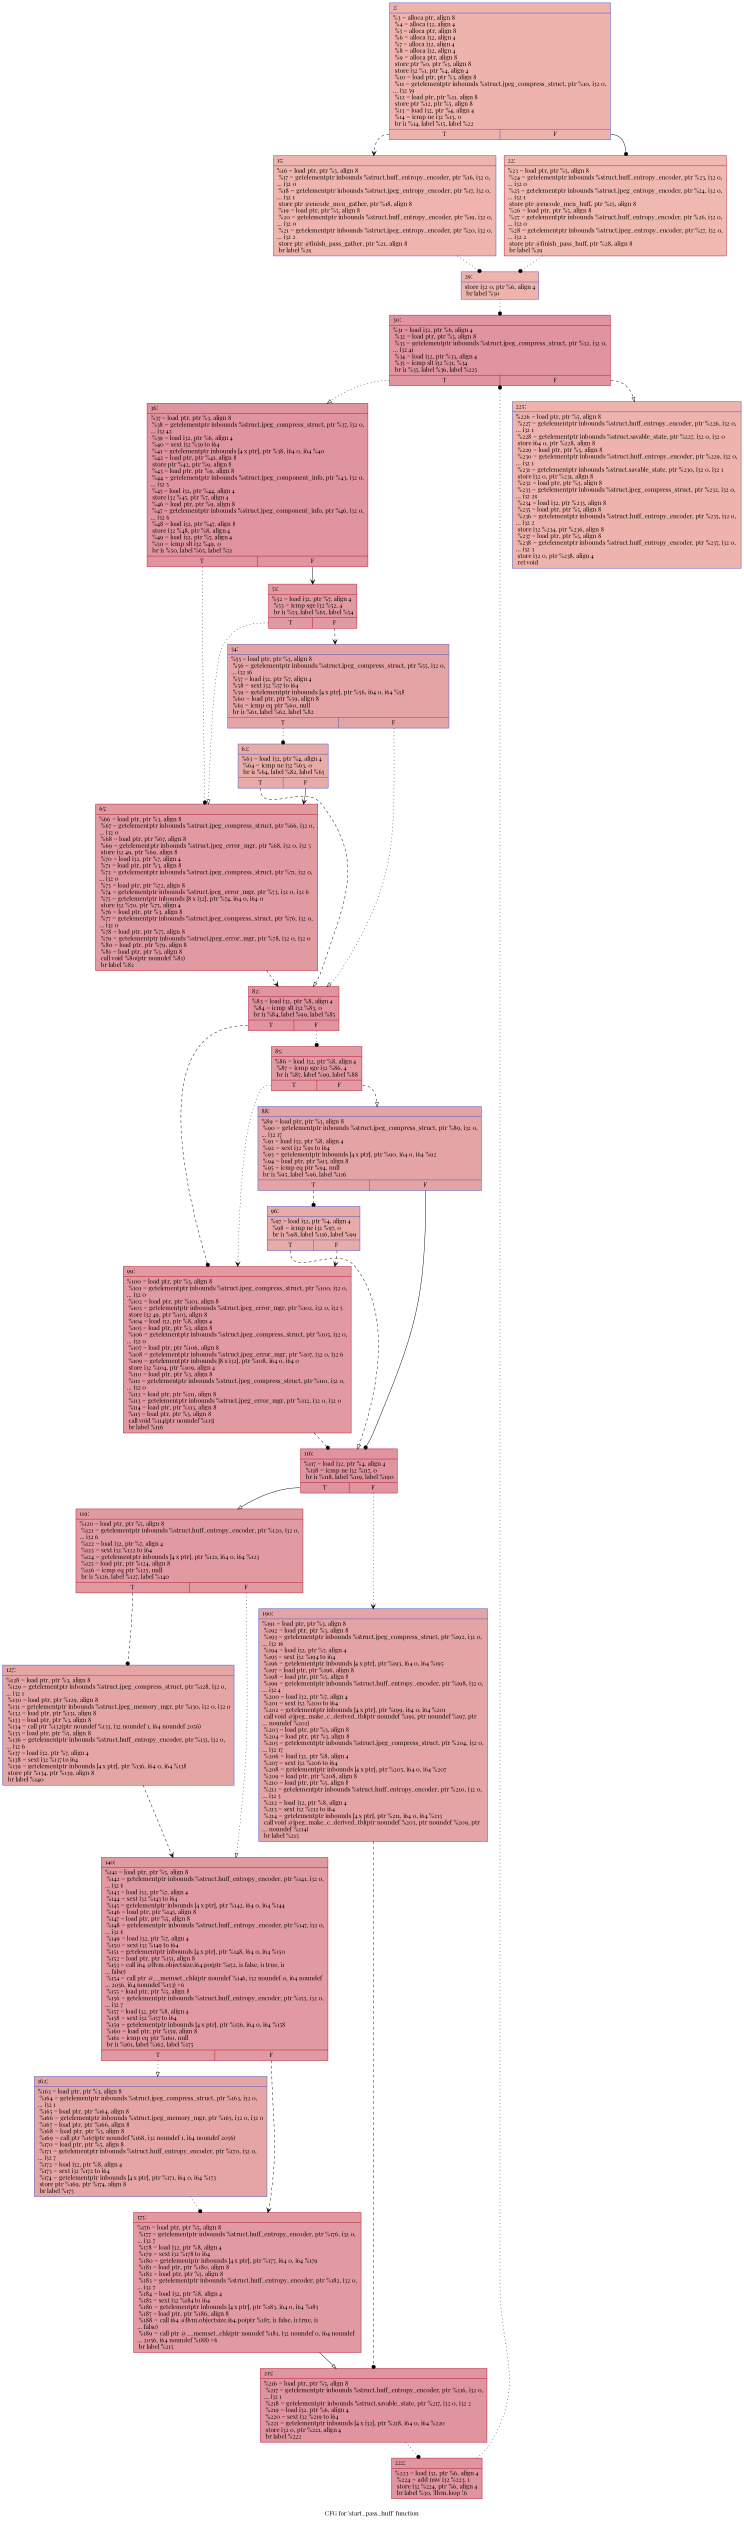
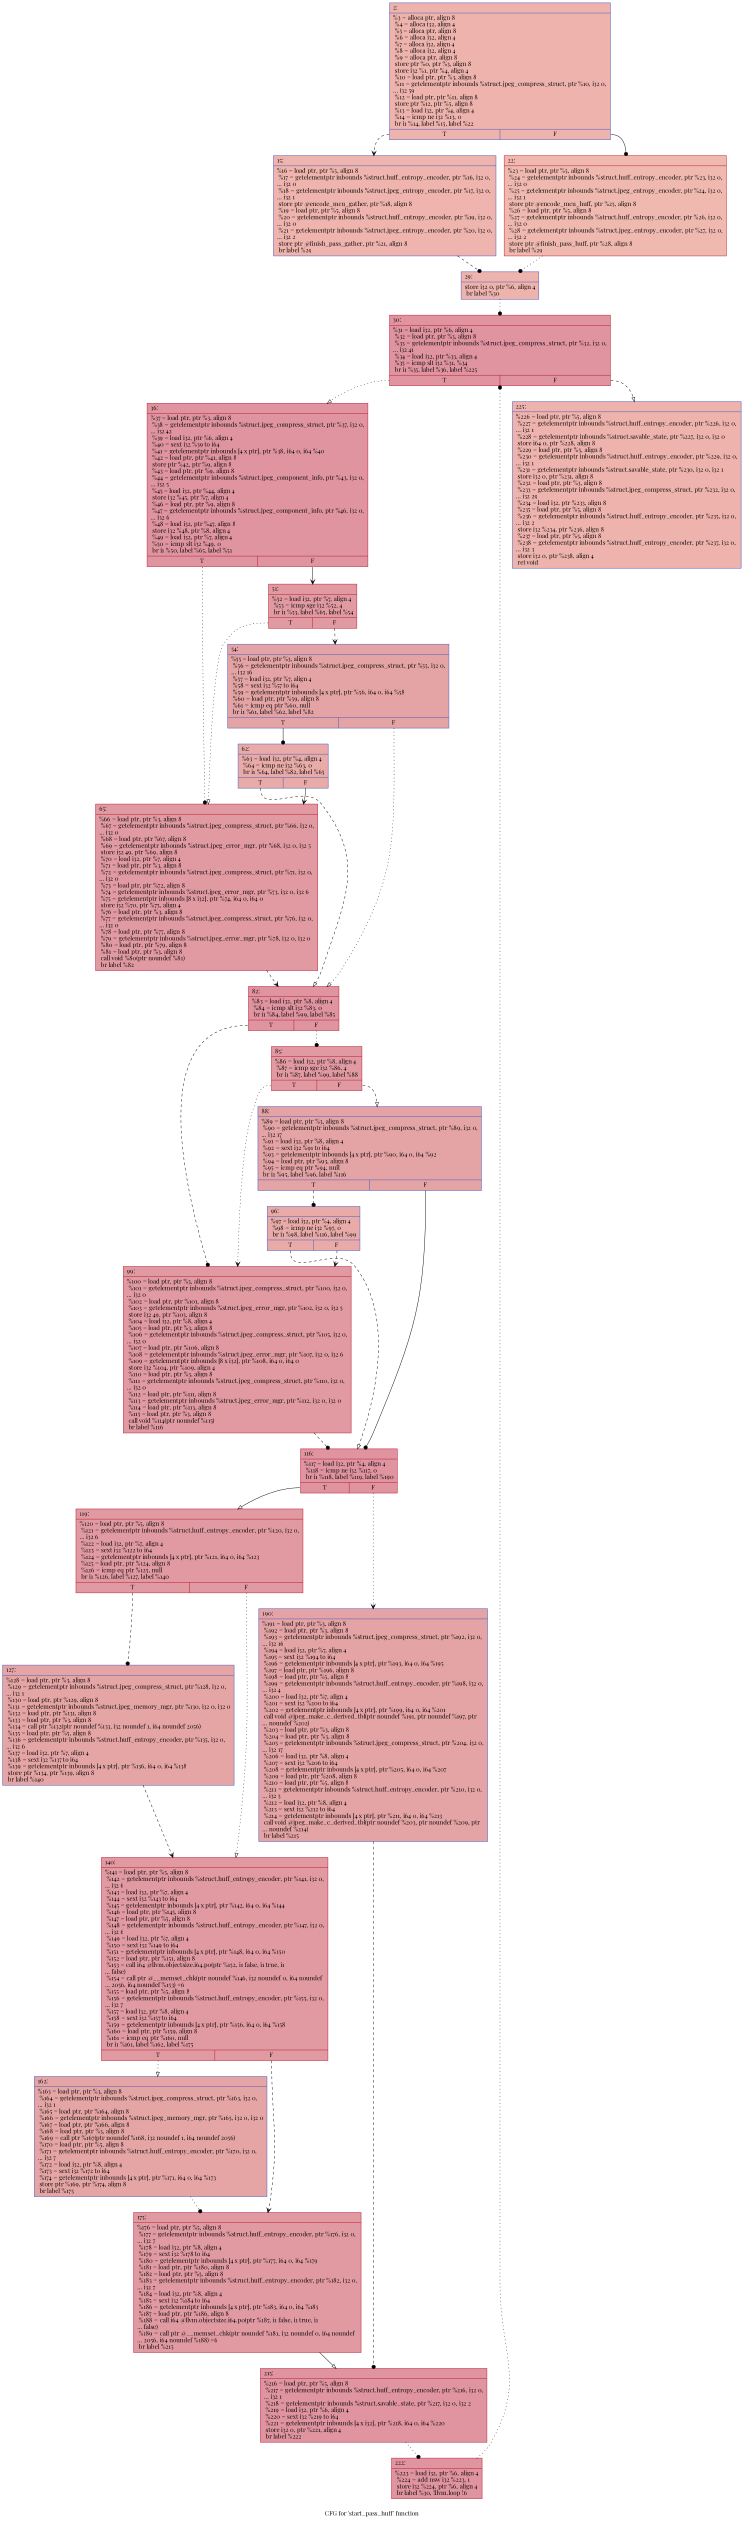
edge "15:" -> "29:": style dotted -> dashed
edge "54:" -> "62:": style dotted -> solid
